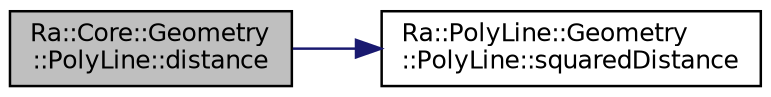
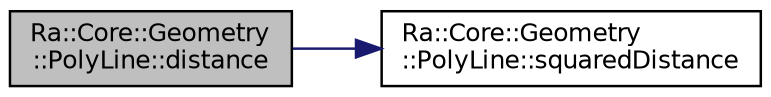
node "Ra::PolyLine::Geometry ::PolyLine::squaredDistance": label "Ra::PolyLine::Geometry ::PolyLine::squaredDistance" -> "Ra::Core::Geometry ::PolyLine::squaredDistance"
